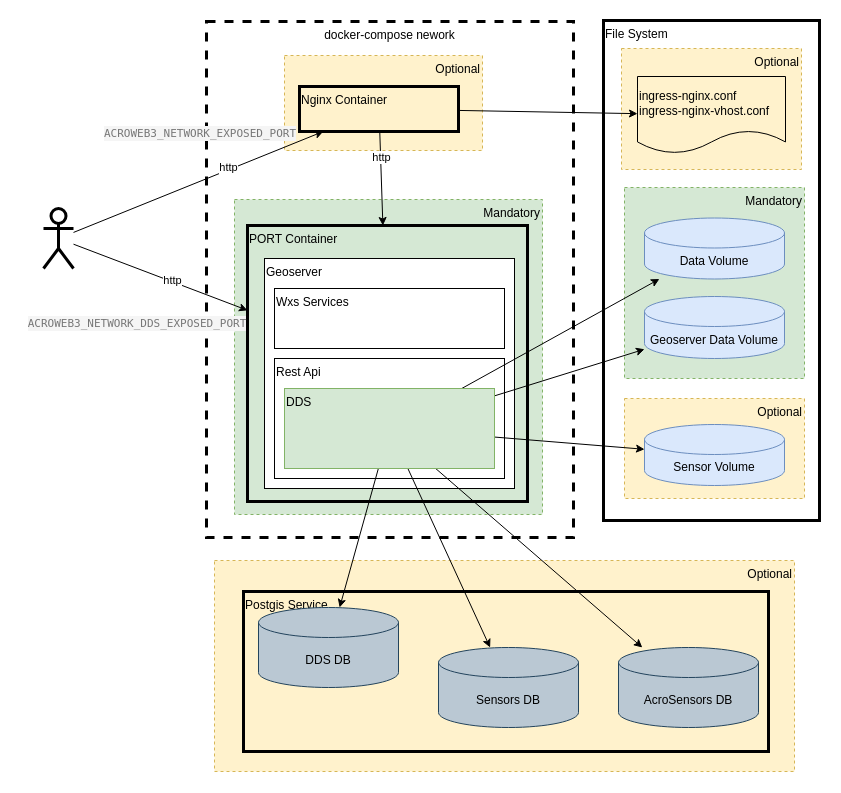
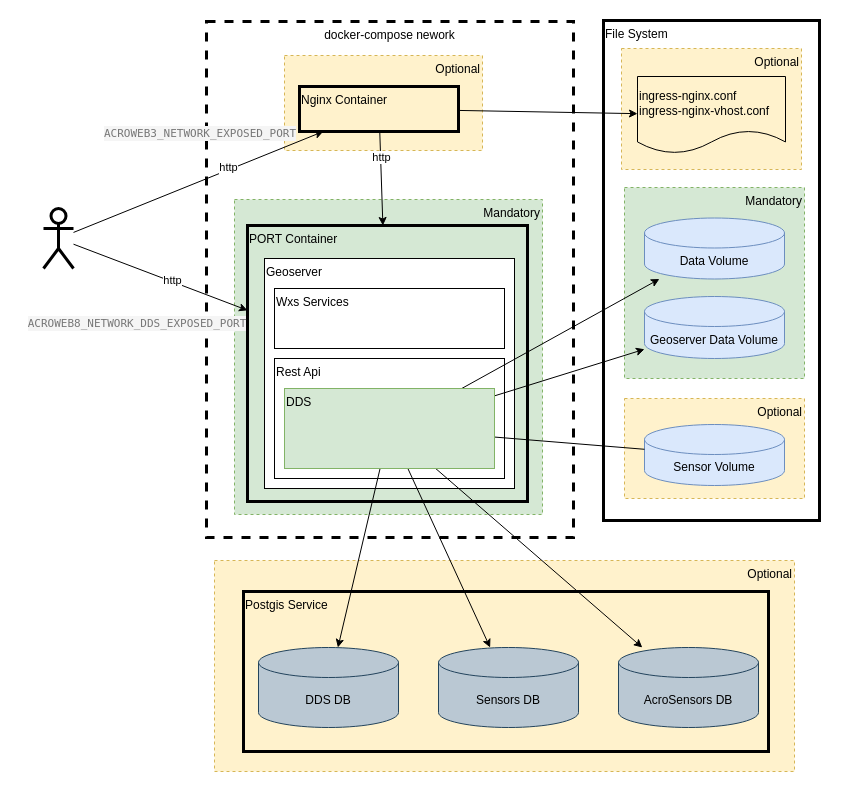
node "ACROWEB3_NETWORK_DDS_EXPOSED_PORT": label "ACROWEB3_NETWORK_DDS_EXPOSED_PORT" -> "ACROWEB8_NETWORK_DDS_EXPOSED_PORT"
edge "DDS" -> "Sensor Volume": arrowhead classic -> none
node "DDS DB": moved (329, 648) -> (329, 688)
